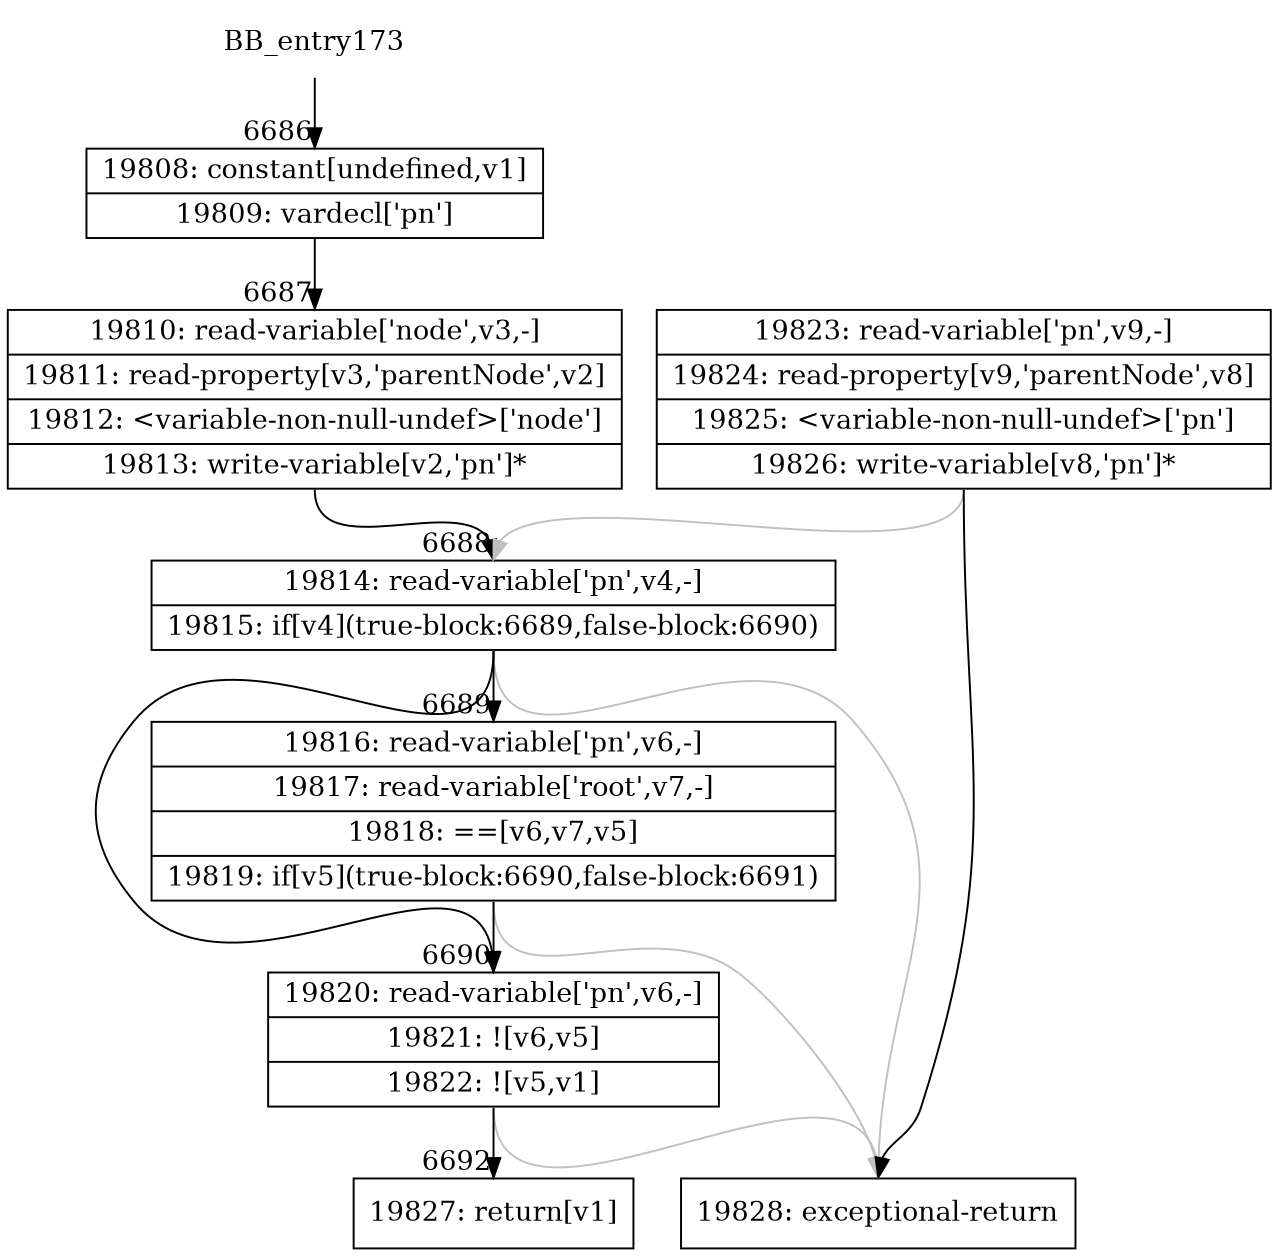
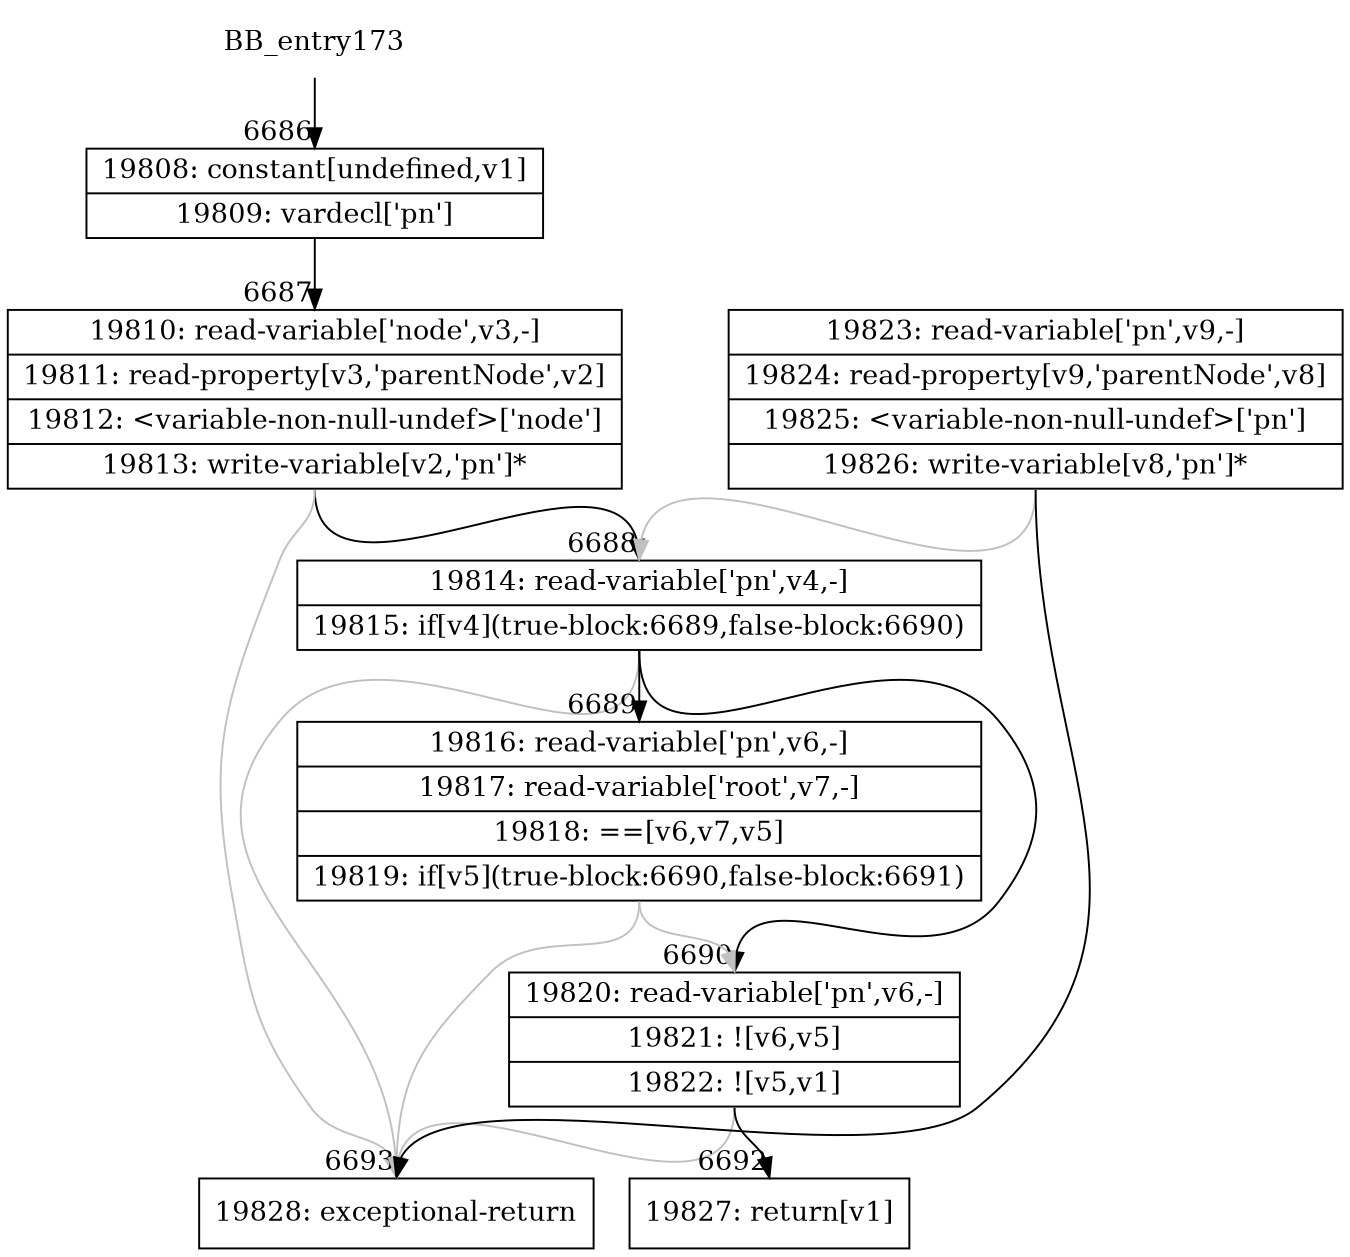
edge "19810: read-variable['node',v3,-]" -> "19828: exceptional-return": added
edge "19816: read-variable['pn',v6,-]" -> "19820: read-variable['pn',v6,-]": color black -> gray
